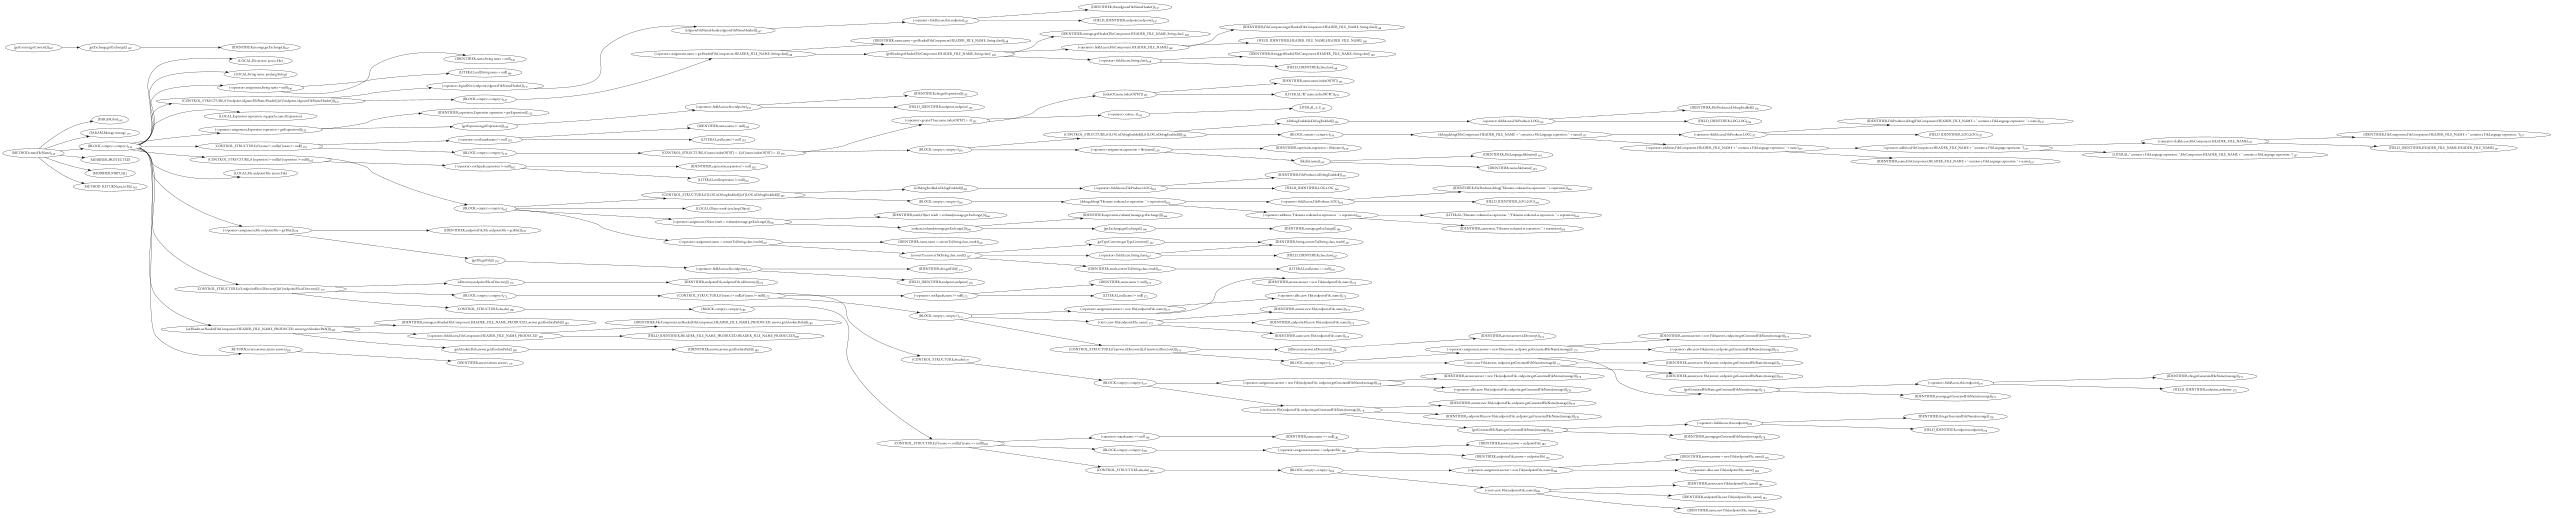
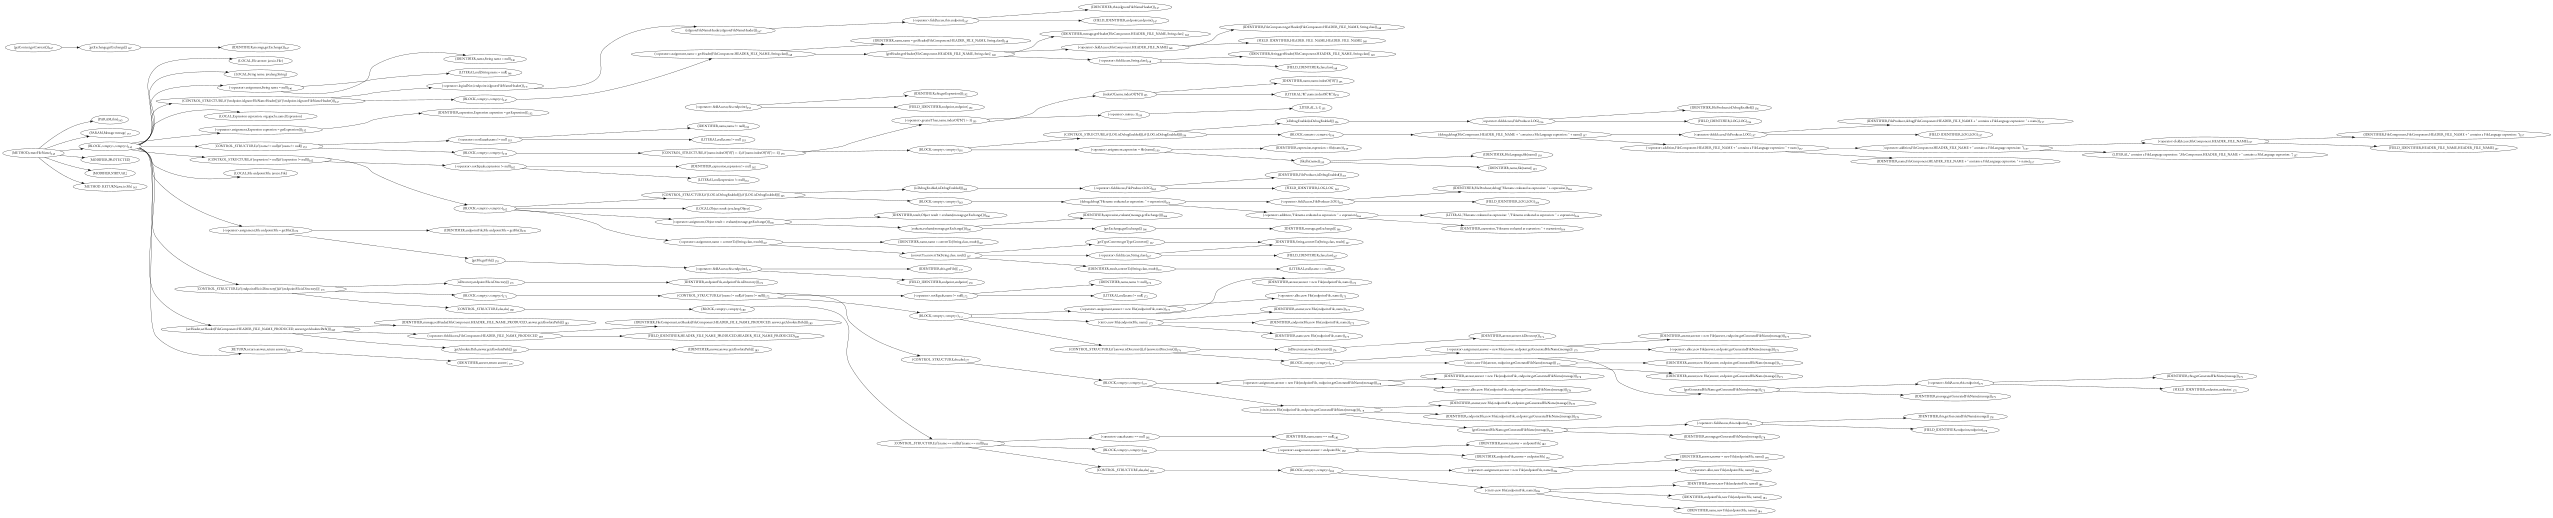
node "(getExpression,getExpression())": removed
